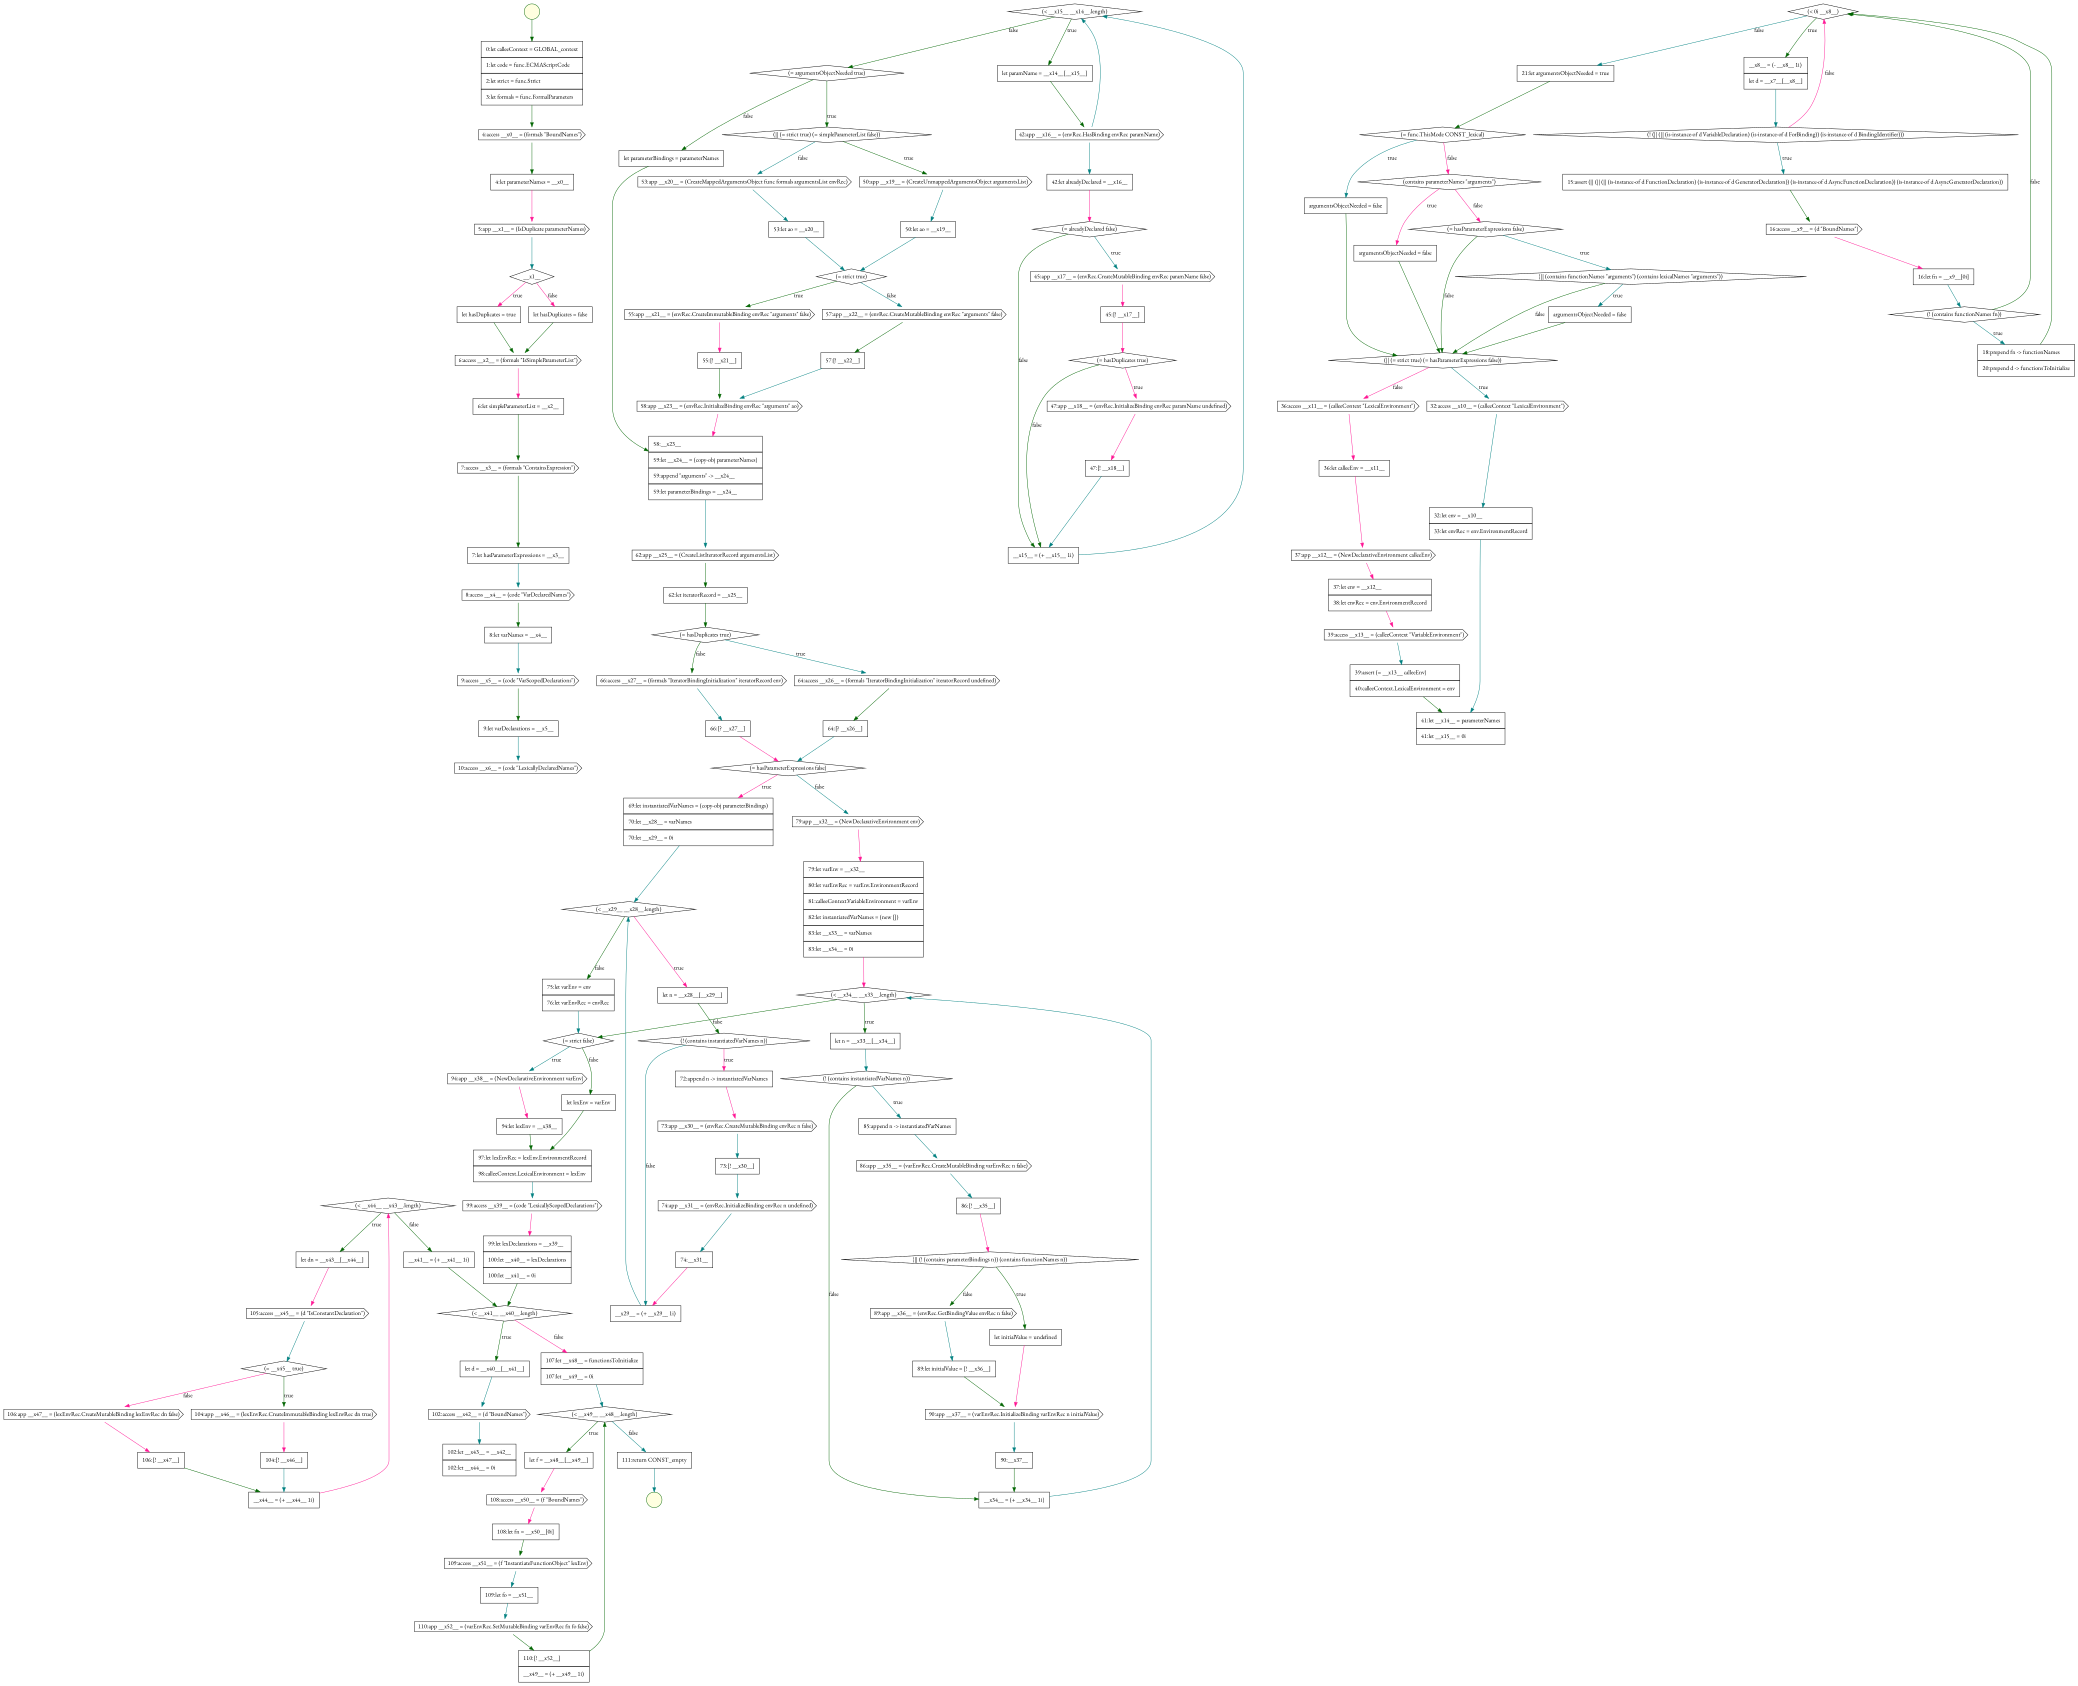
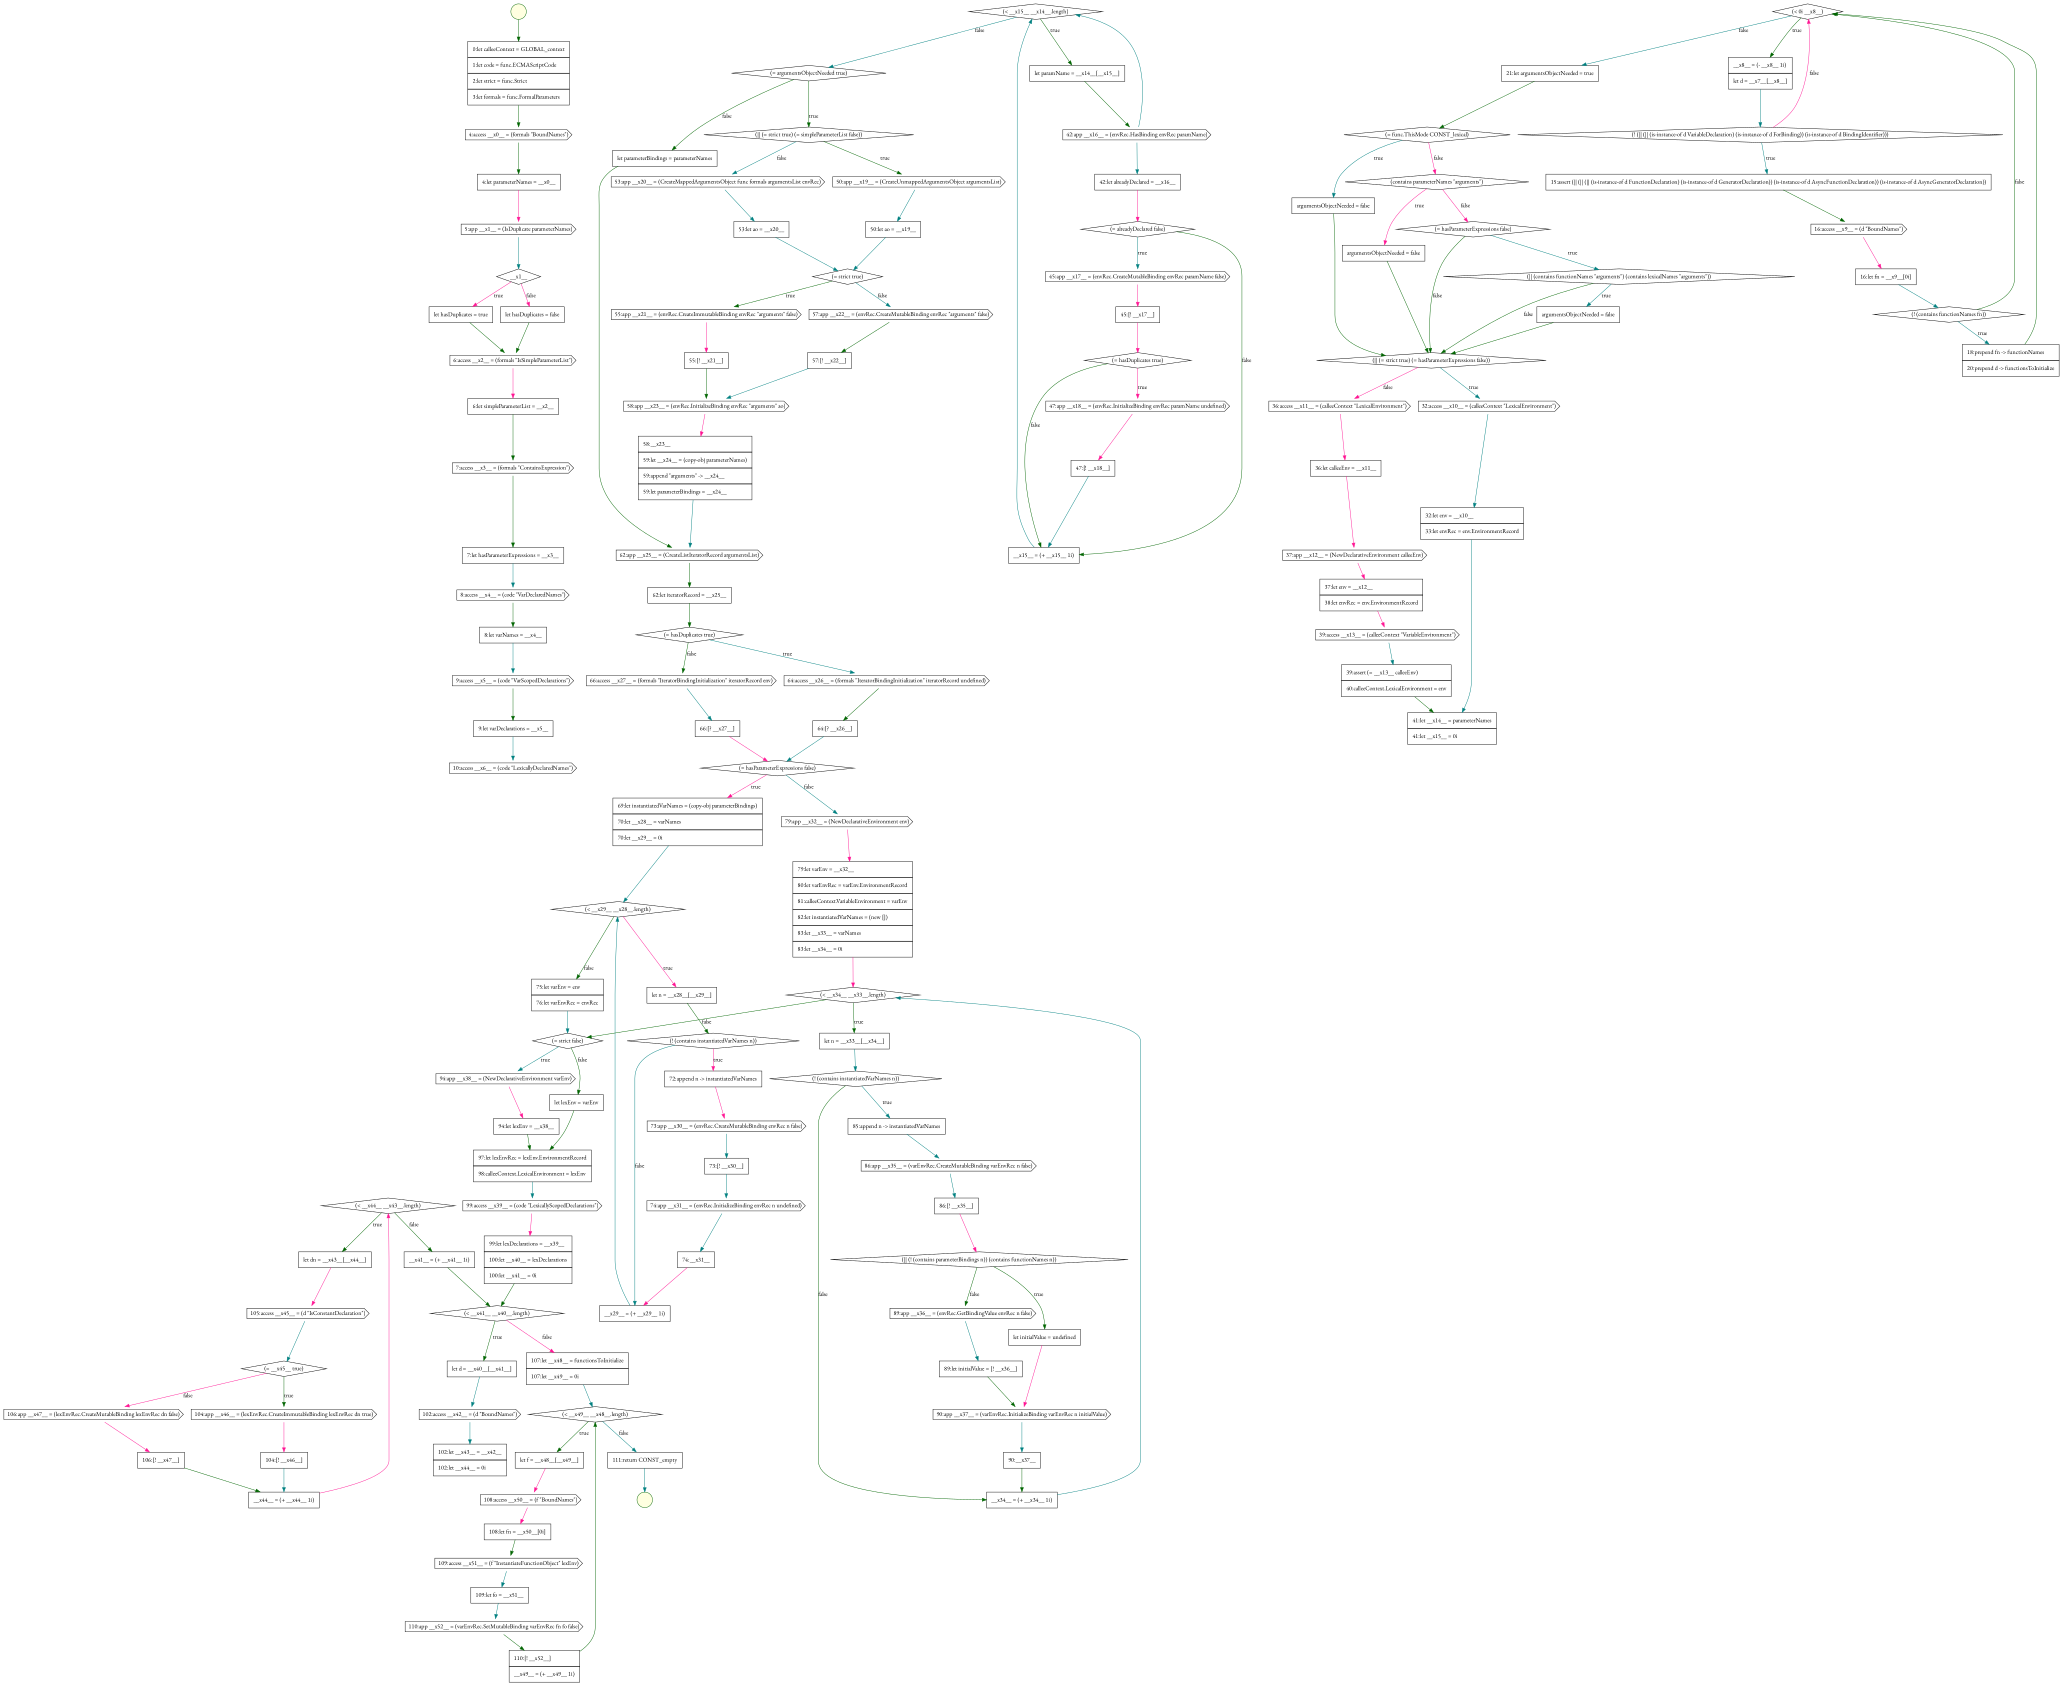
edge "(< __x15__ __x14__.length)" -> "(= argumentsObjectNeeded true)": color darkgreen -> teal
edge "let parameterBindings = parameterNames" -> "58:__x23__": now "let parameterBindings = parameterNames" -> "62:app __x25__ = (CreateListIteratorRecord argumentsList)"
